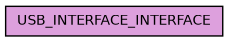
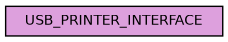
node "USB_INTERFACE_INTERFACE": label "USB_INTERFACE_INTERFACE" -> "USB_PRINTER_INTERFACE"
